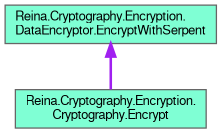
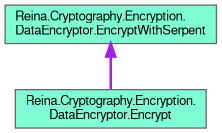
node "Reina.Cryptography.Encryption. Cryptography.Encrypt": label "Reina.Cryptography.Encryption. Cryptography.Encrypt" -> "Reina.Cryptography.Encryption. DataEncryptor.Encrypt"
